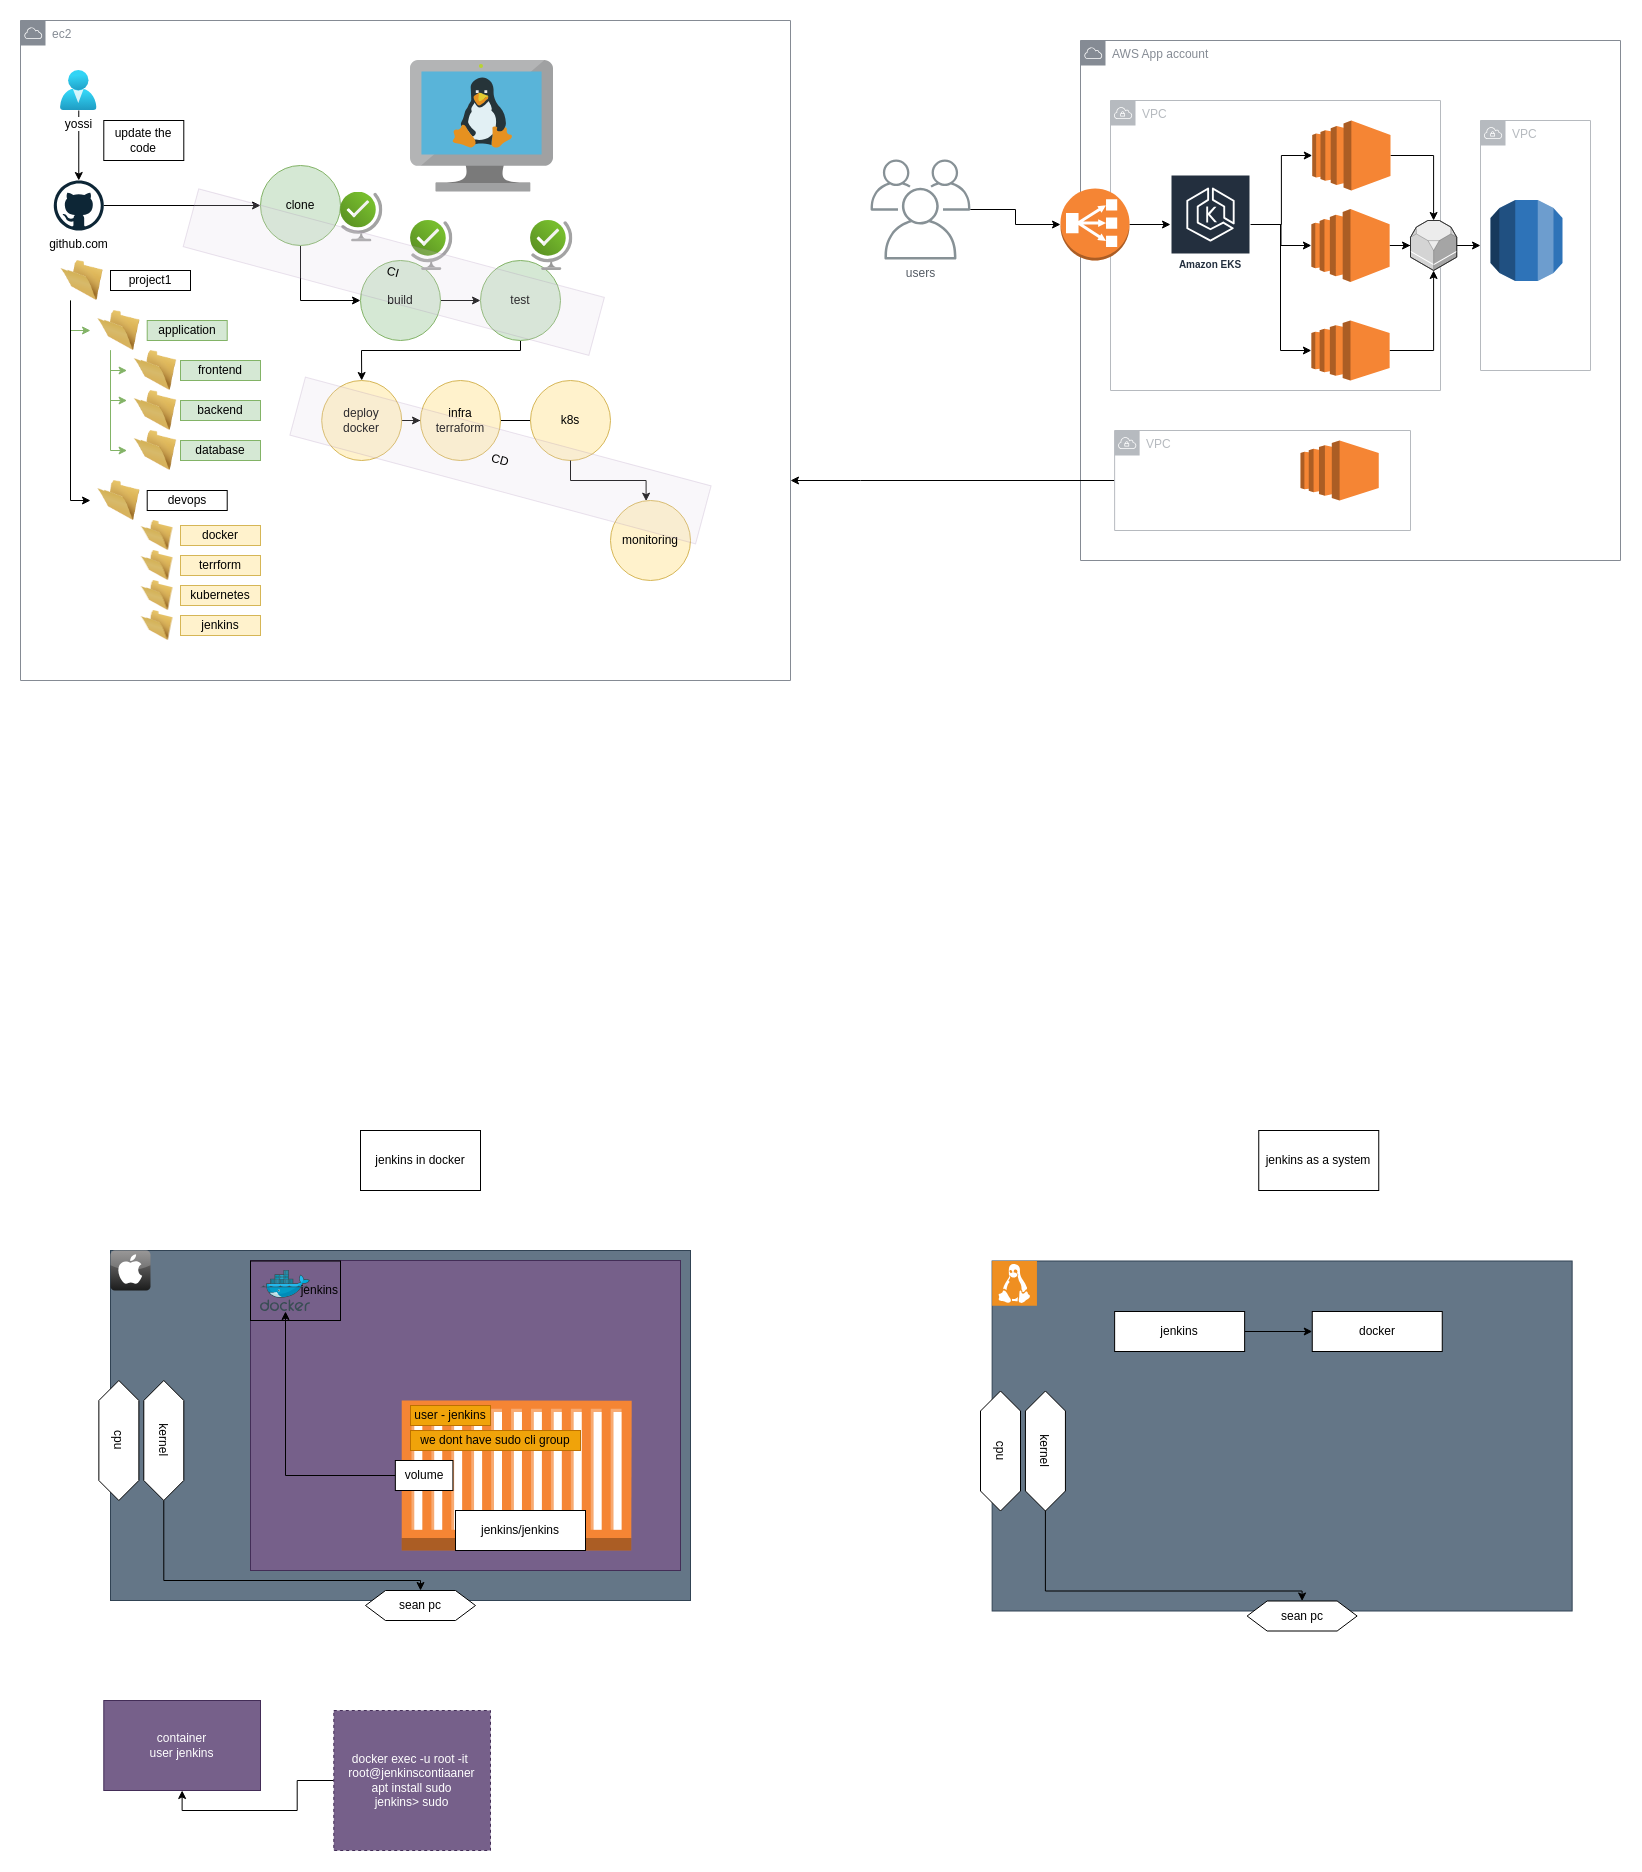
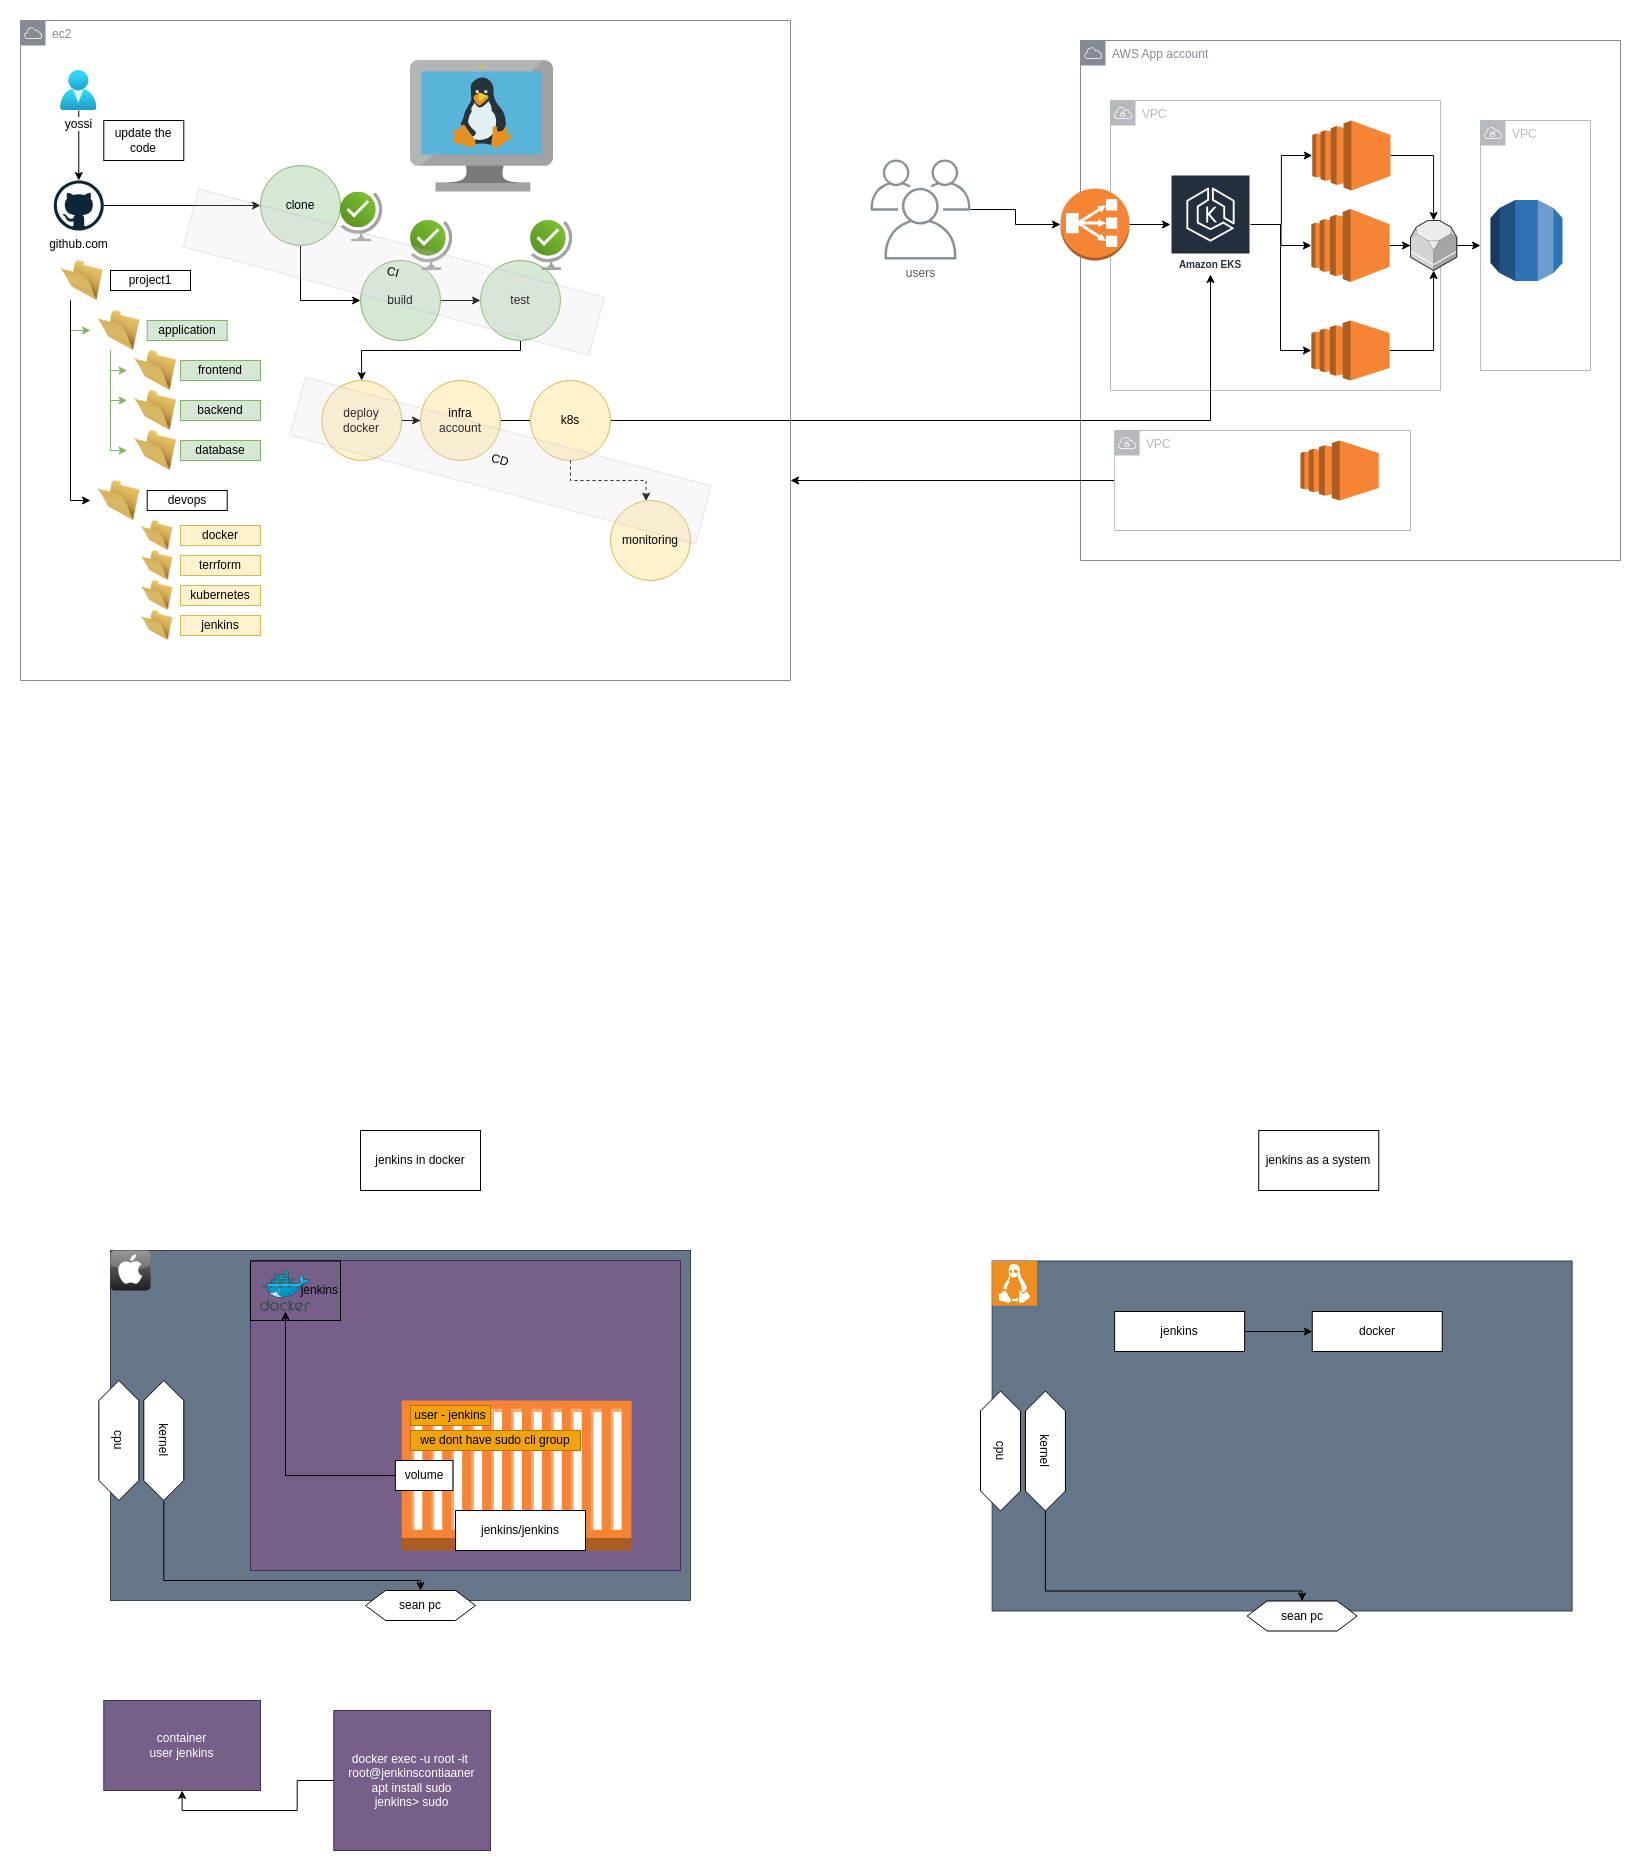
node "infra terraform": label "infra terraform" -> "infra account"
edge "k8s" -> "Amazon EKS": added
edge "k8s" -> "monitoring": style solid -> dashed
node "docker exec -u root -it root@jenkinscontiaaner apt install sudo jenkins> sudo": style dashed -> solid
